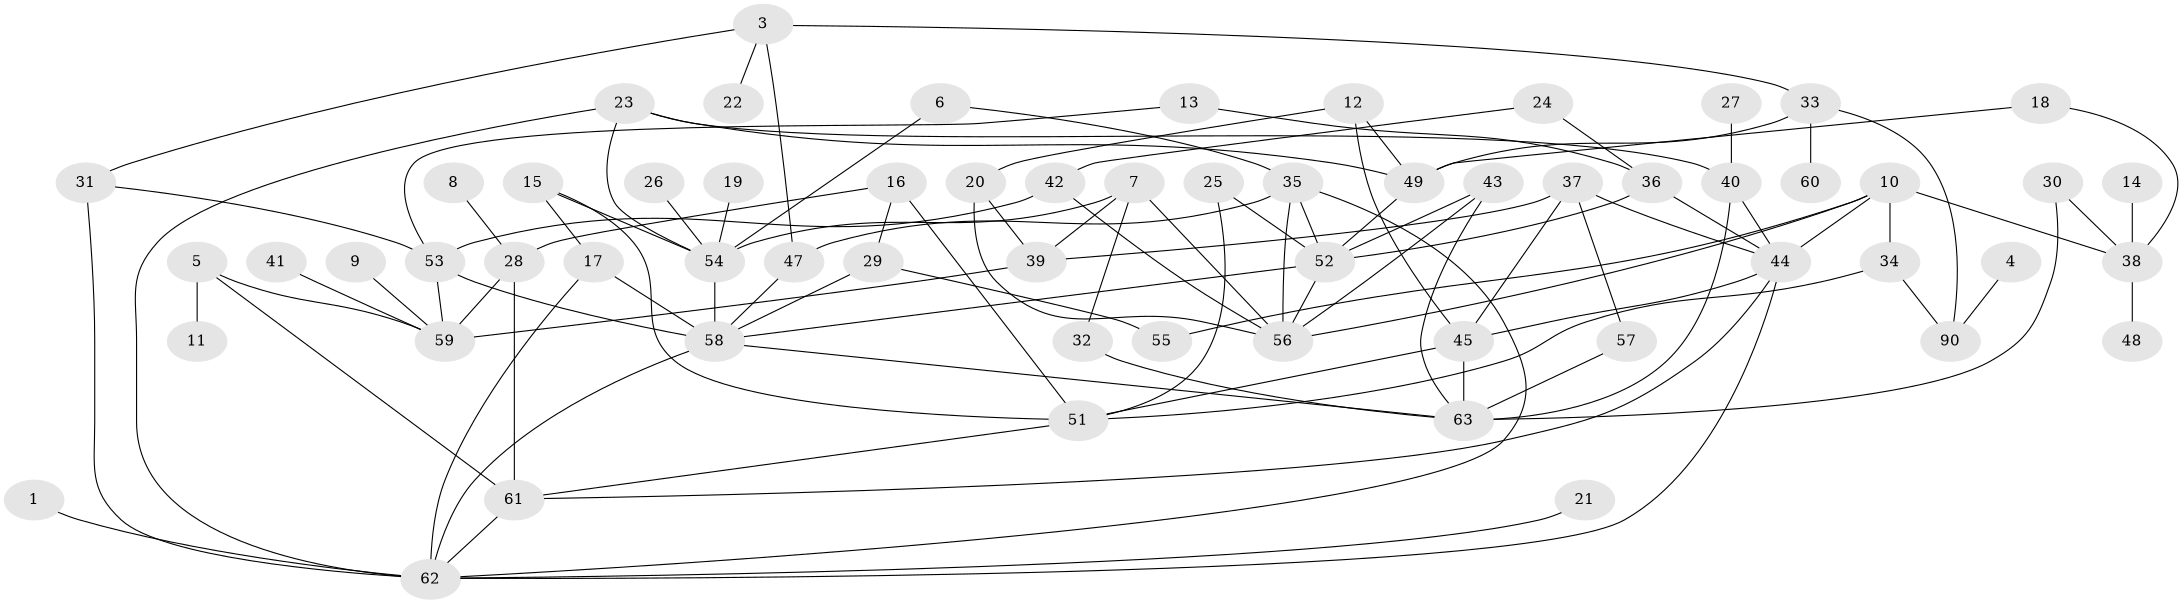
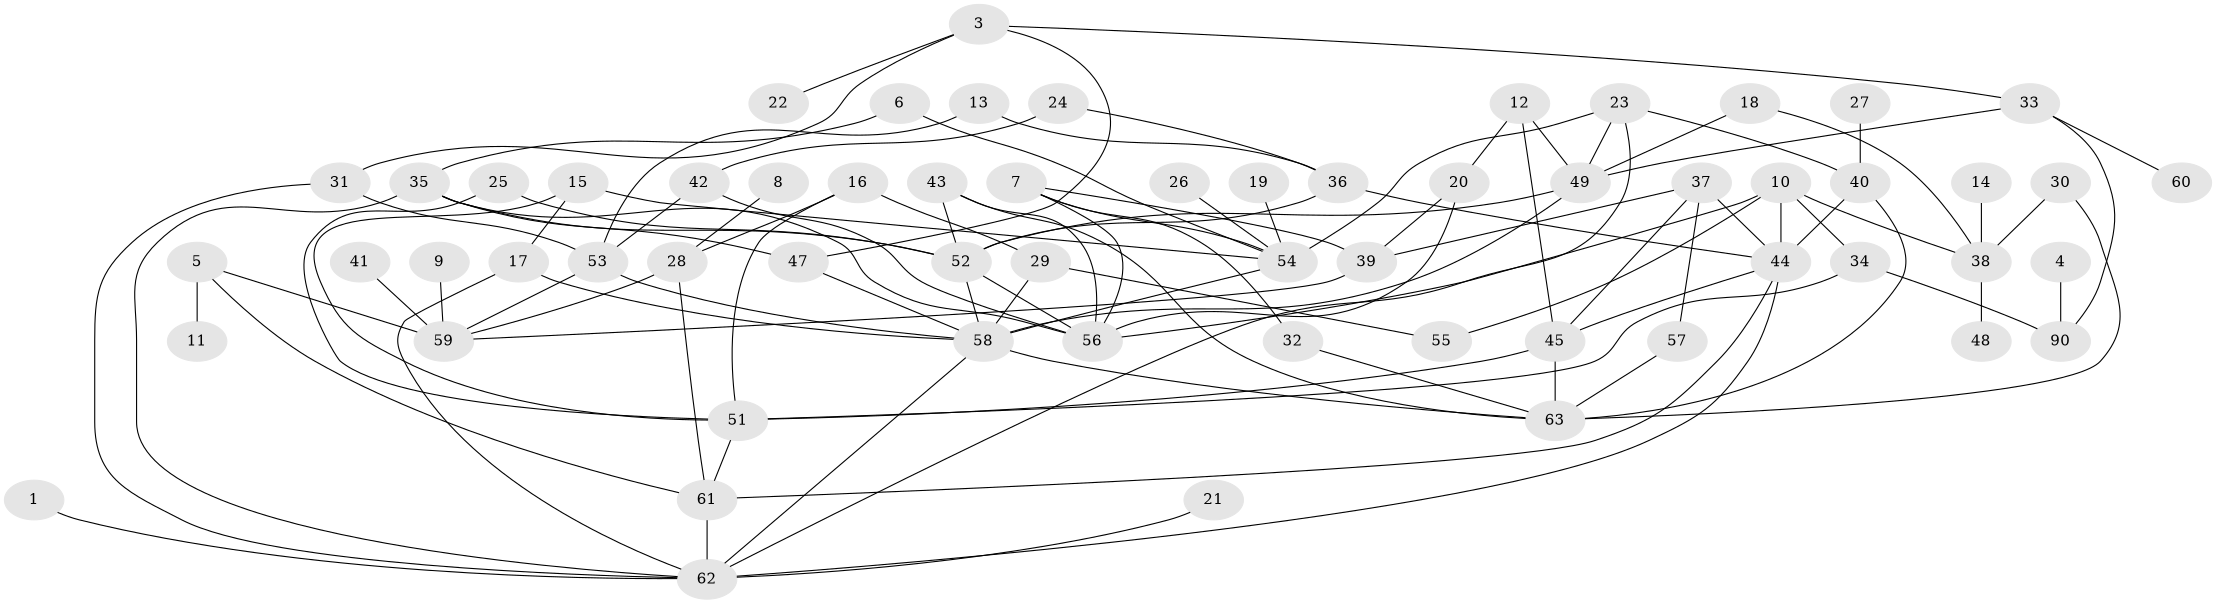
edge "49" -- "58": added
